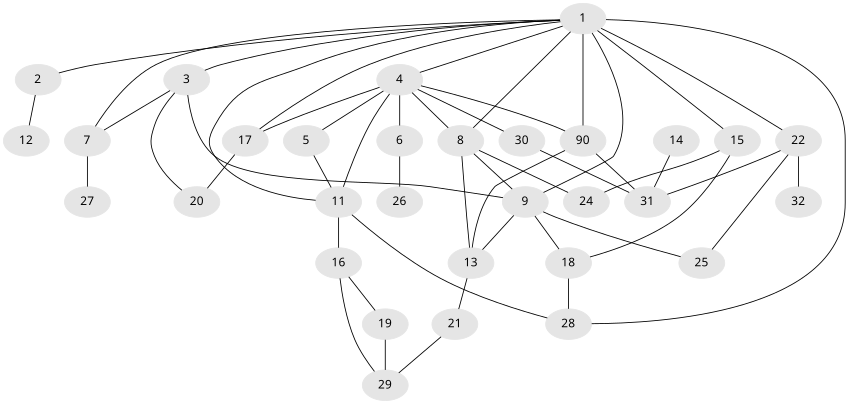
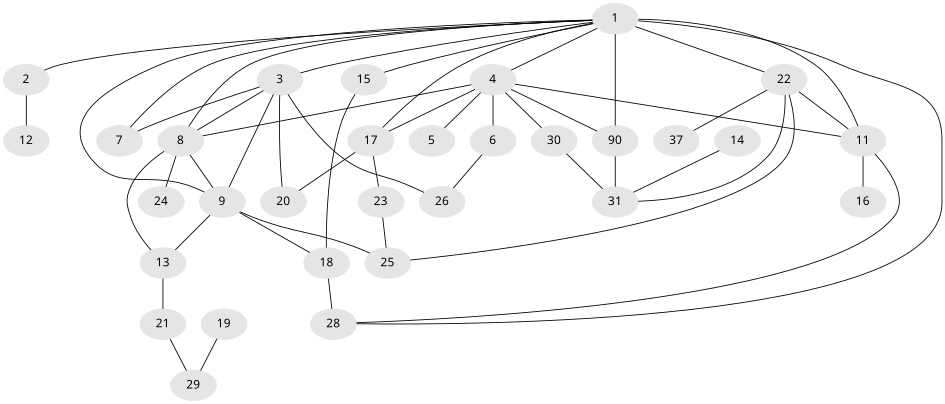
edge "3" -- "8": added
edge "3" -- "26": added
edge "15" -- "24": removed
edge "5" -- "11": now "22" -- "11"
edge "90" -- "13": removed
node "27": removed
node "23": added
node "32": label "32" -> "37"
edge "16" -- "19": removed
edge "16" -- "29": removed
